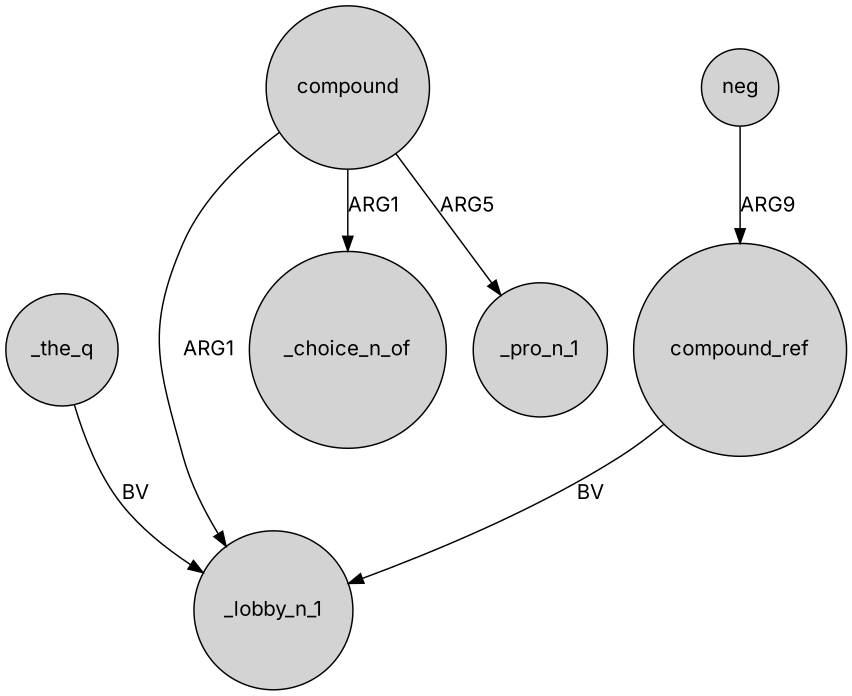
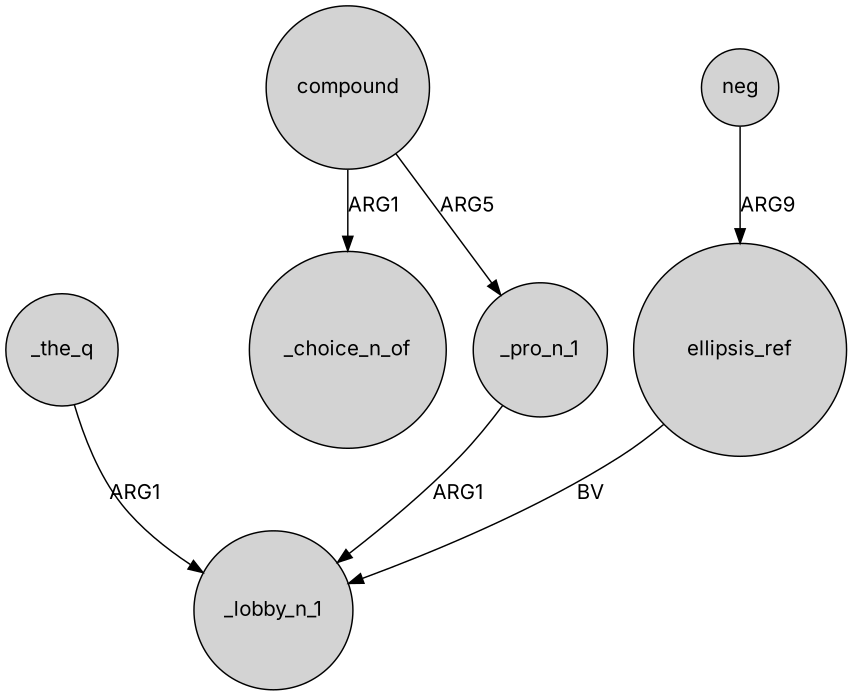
edge "compound" -> "_lobby_n_1": now "_pro_n_1" -> "_lobby_n_1"
node "compound_ref": label "compound_ref" -> "ellipsis_ref"
edge "_the_q" -> "_lobby_n_1": label "BV" -> "ARG1"
